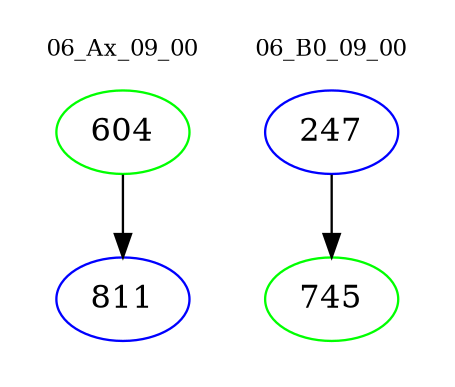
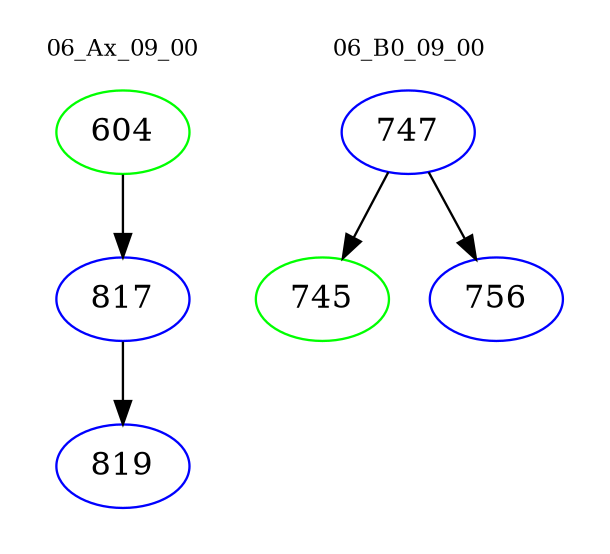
node "247": label "247" -> "747"
node "811": label "811" -> "817"
node "756": added
node "819": added
